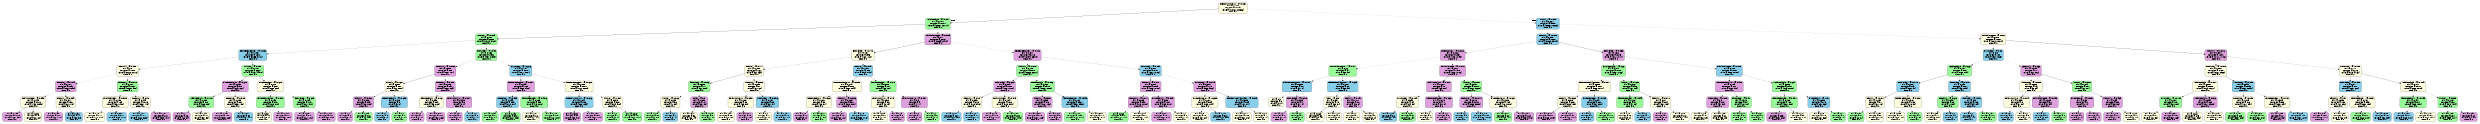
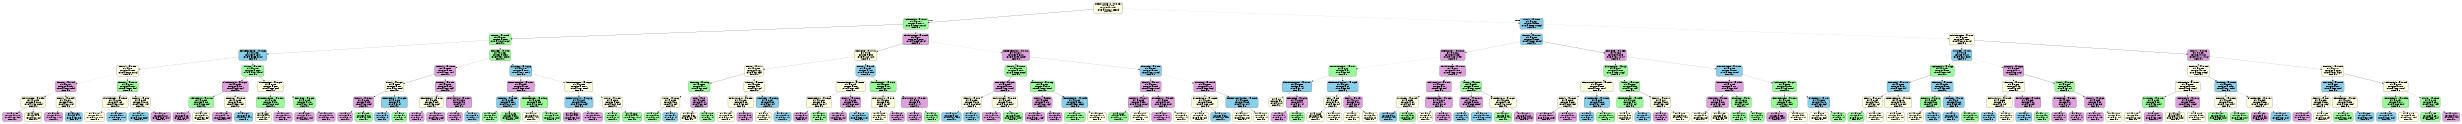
node "gini = 0.0 samples = 2 value = [0, 3] class = 1": removed
